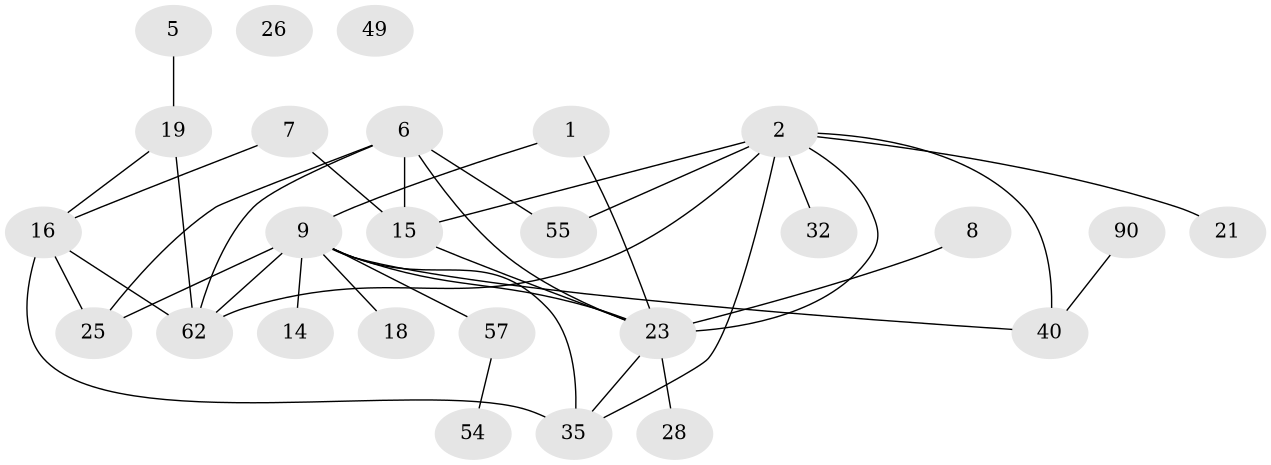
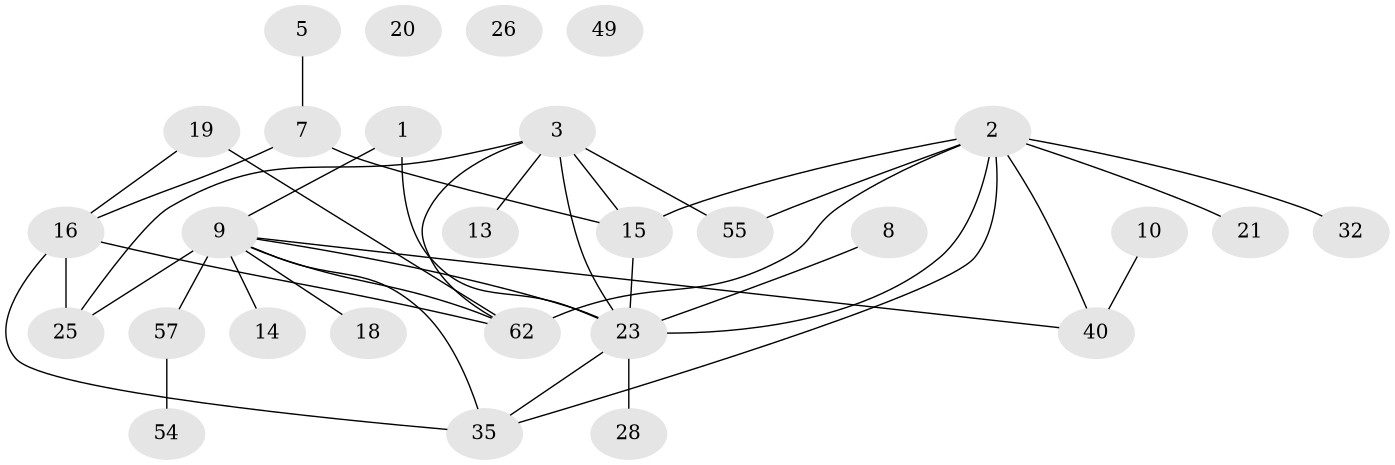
node "20": added
edge "5" -- "19": now "5" -- "7"
node "6": label "6" -> "3"
node "13": added
node "90": label "90" -> "10"
